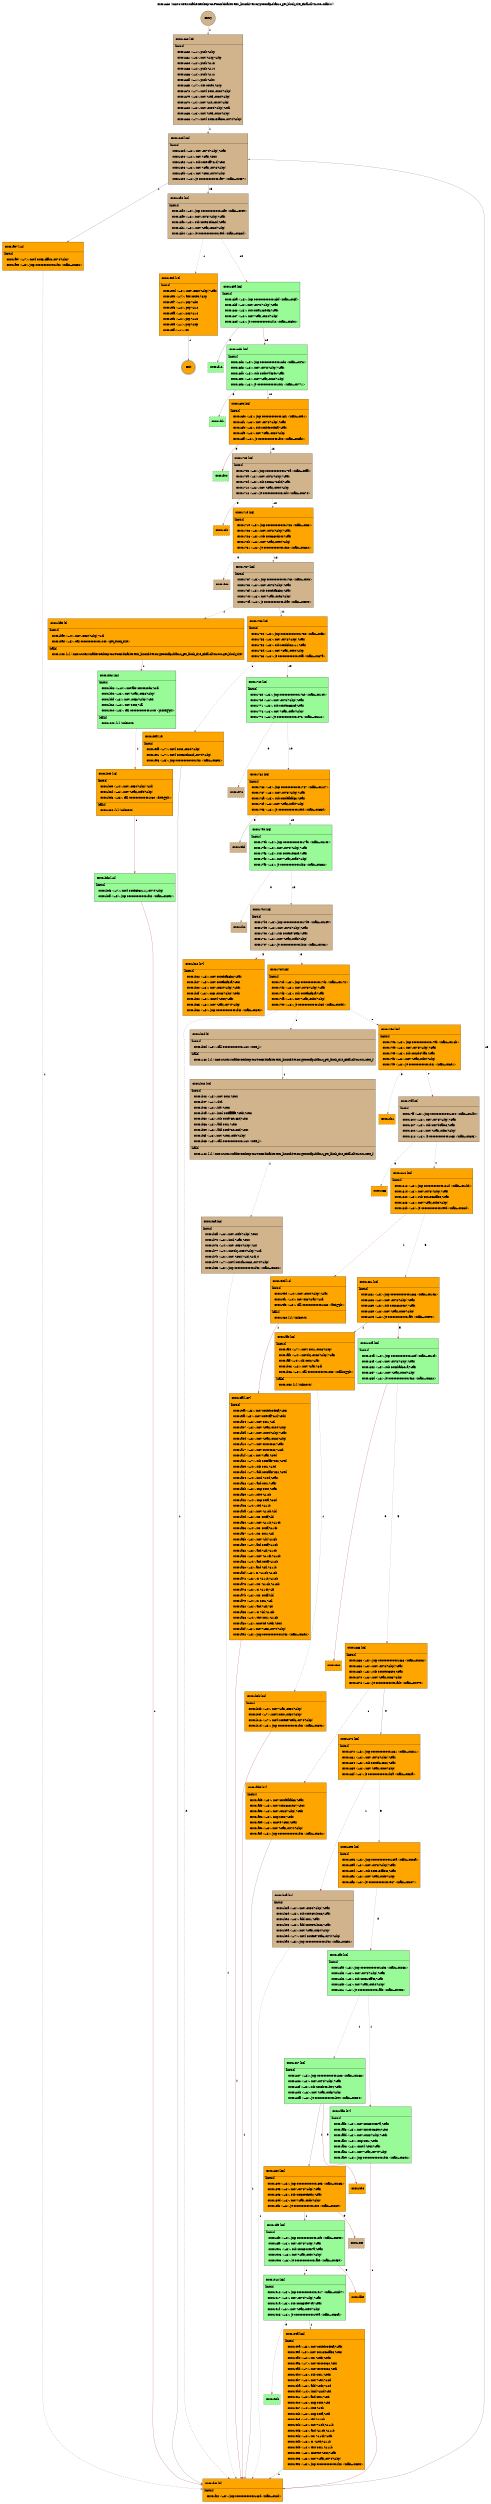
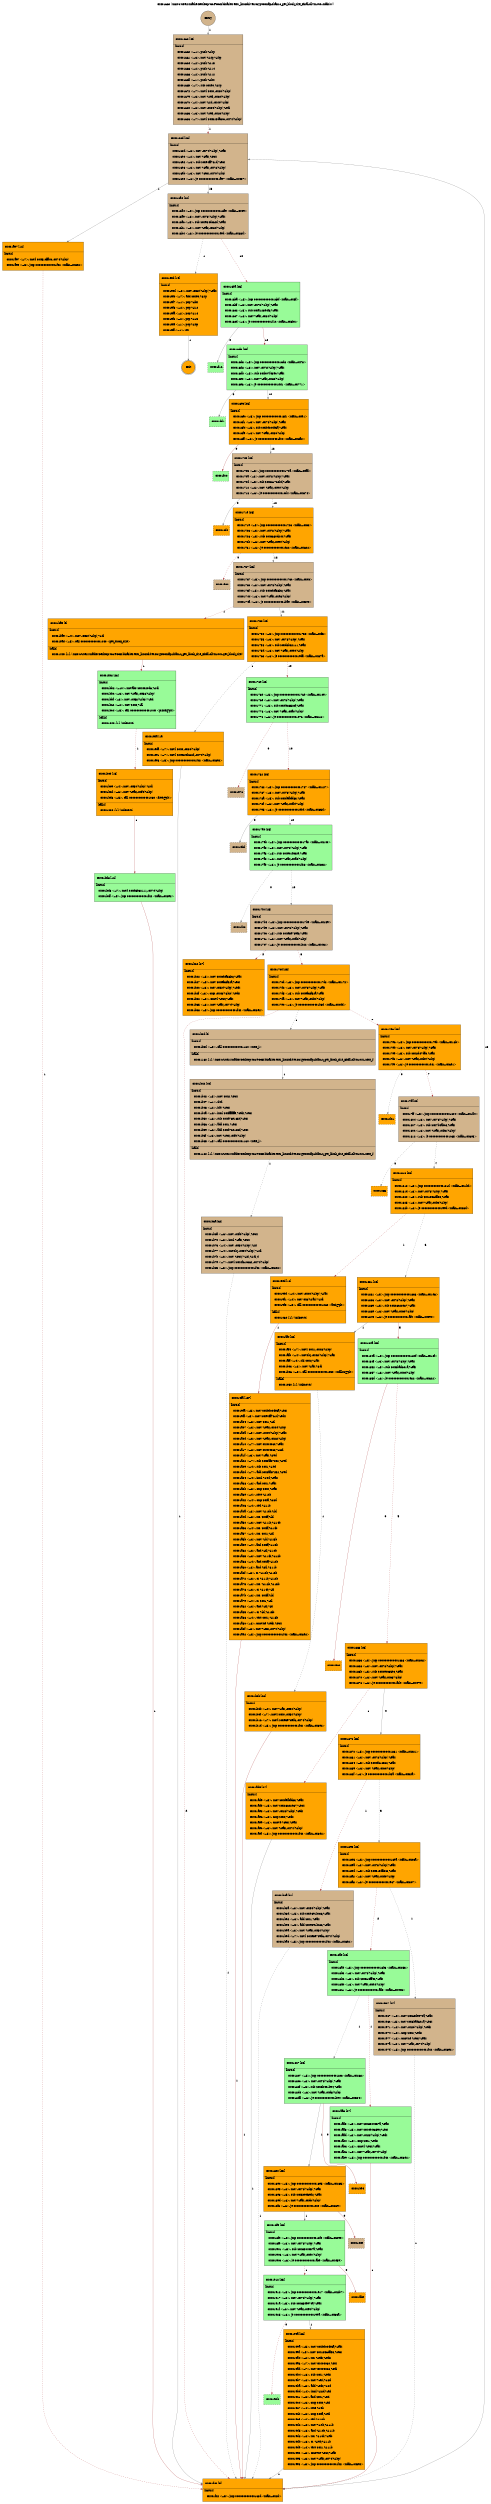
node "0x401967 [27]": added
